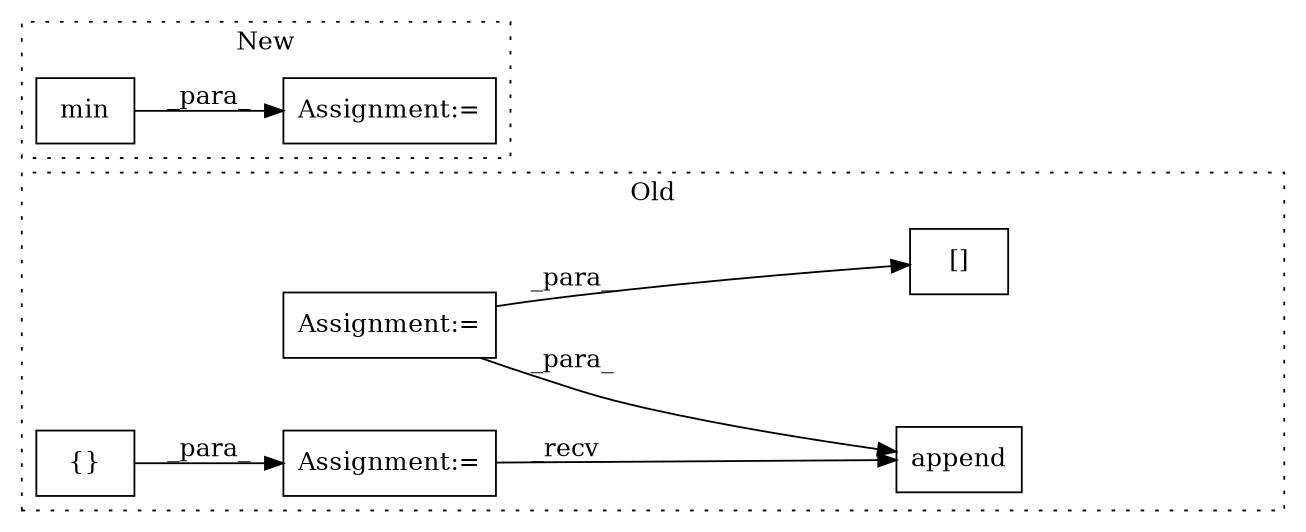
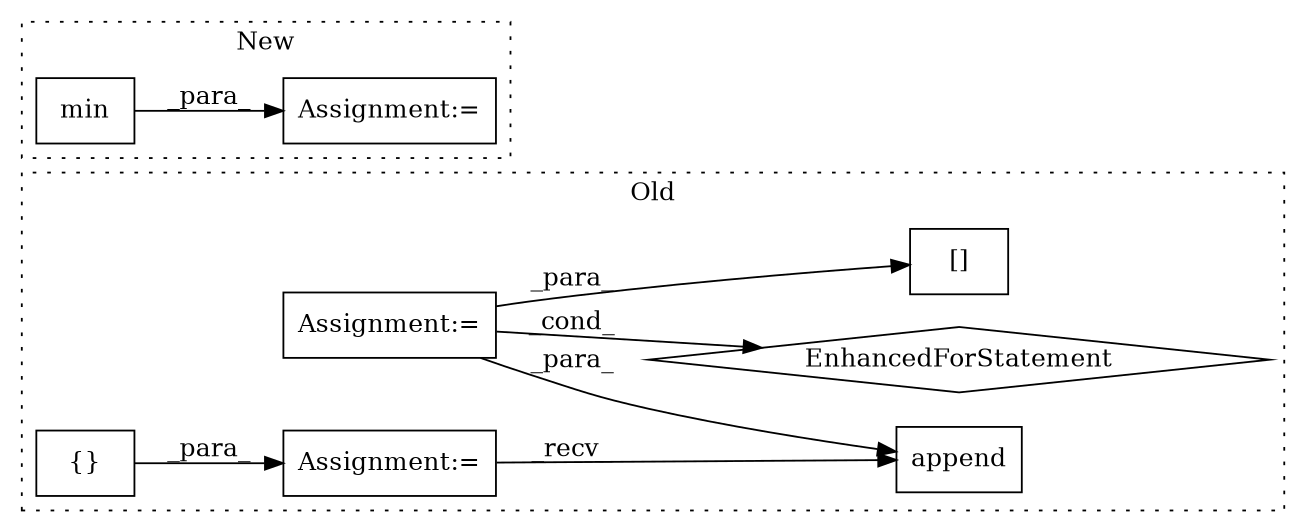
node "EnhancedForStatement": added
